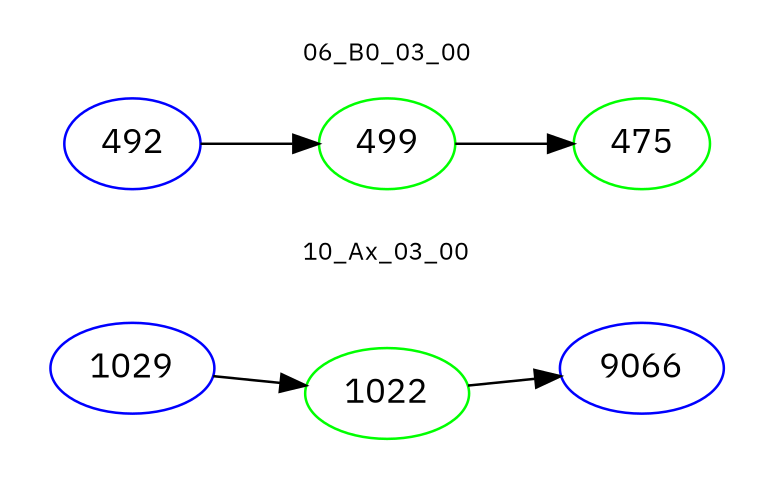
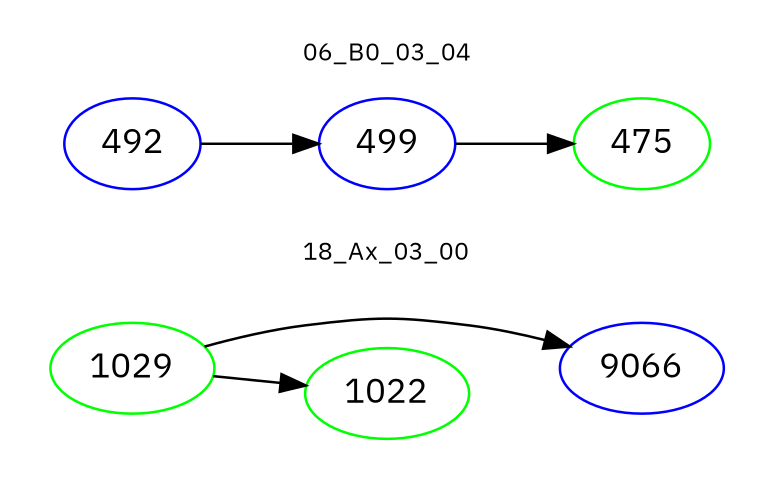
cluster "06_B0_03_00": label "06_B0_03_00" -> "06_B0_03_04"
node "499": color green -> blue
cluster "10_Ax_03_00": label "10_Ax_03_00" -> "18_Ax_03_00"
node "1029": color blue -> green
edge "1022" -> "9066": now "1029" -> "9066"
